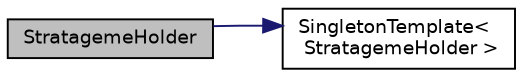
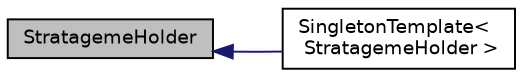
edge "StratagemeHolder" -> "SingletonTemplate< StratagemeHolder >": reversed
